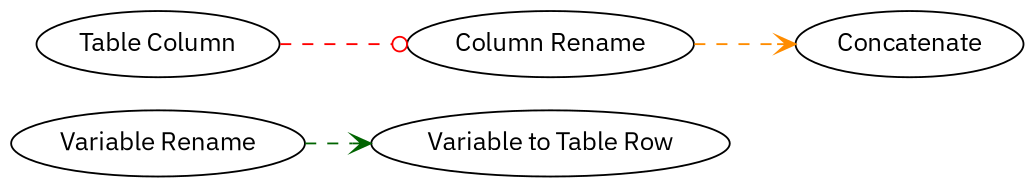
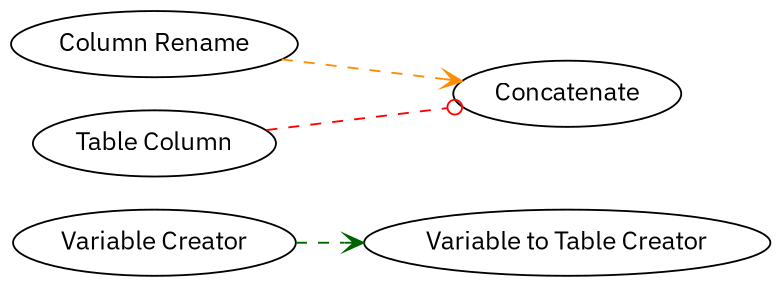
edge "Table Column" -> "Column Rename": now "Table Column" -> "Concatenate"
node "Variable Rename": label "Variable Rename" -> "Variable Creator"
node "Variable to Table Row": label "Variable to Table Row" -> "Variable to Table Creator"
